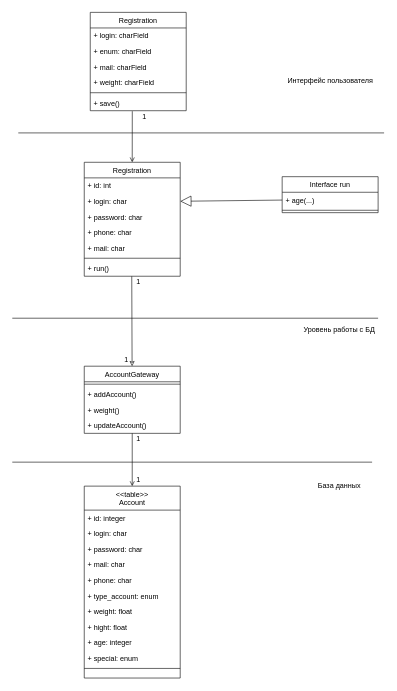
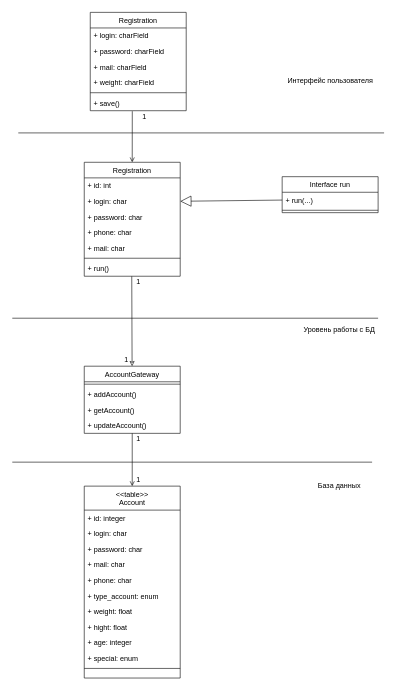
node "+ enum: charField": label "+ enum: charField" -> "+ password: charField"
node "+ age(...)": label "+ age(...)" -> "+ run(...)"
node "+ weight()": label "+ weight()" -> "+ getAccount()"
